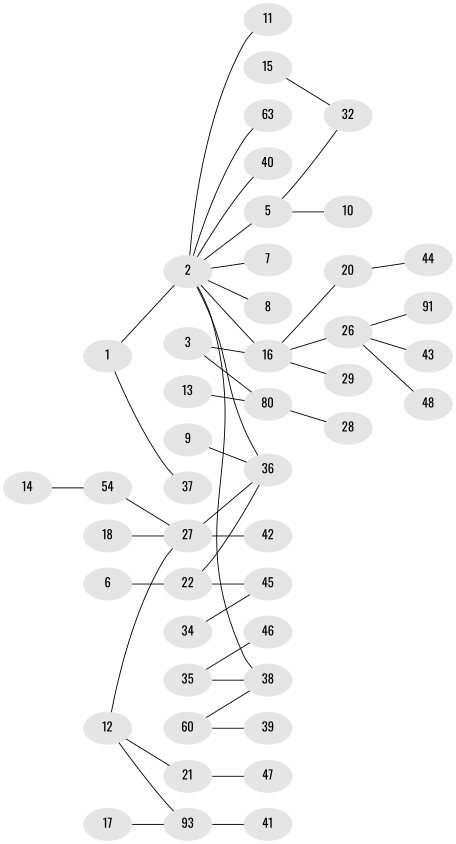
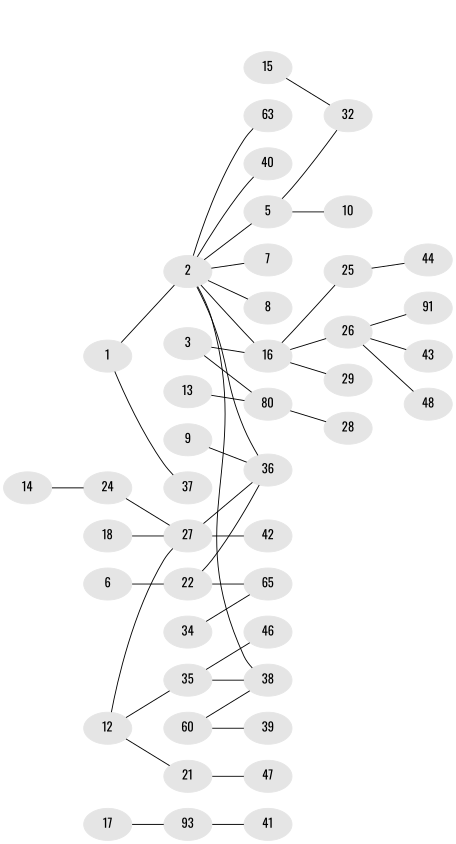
node "11": removed
node "20": label "20" -> "25"
node "54": label "54" -> "24"
node "45": label "45" -> "65"
edge "12" -- "93": now "12" -- "35"
